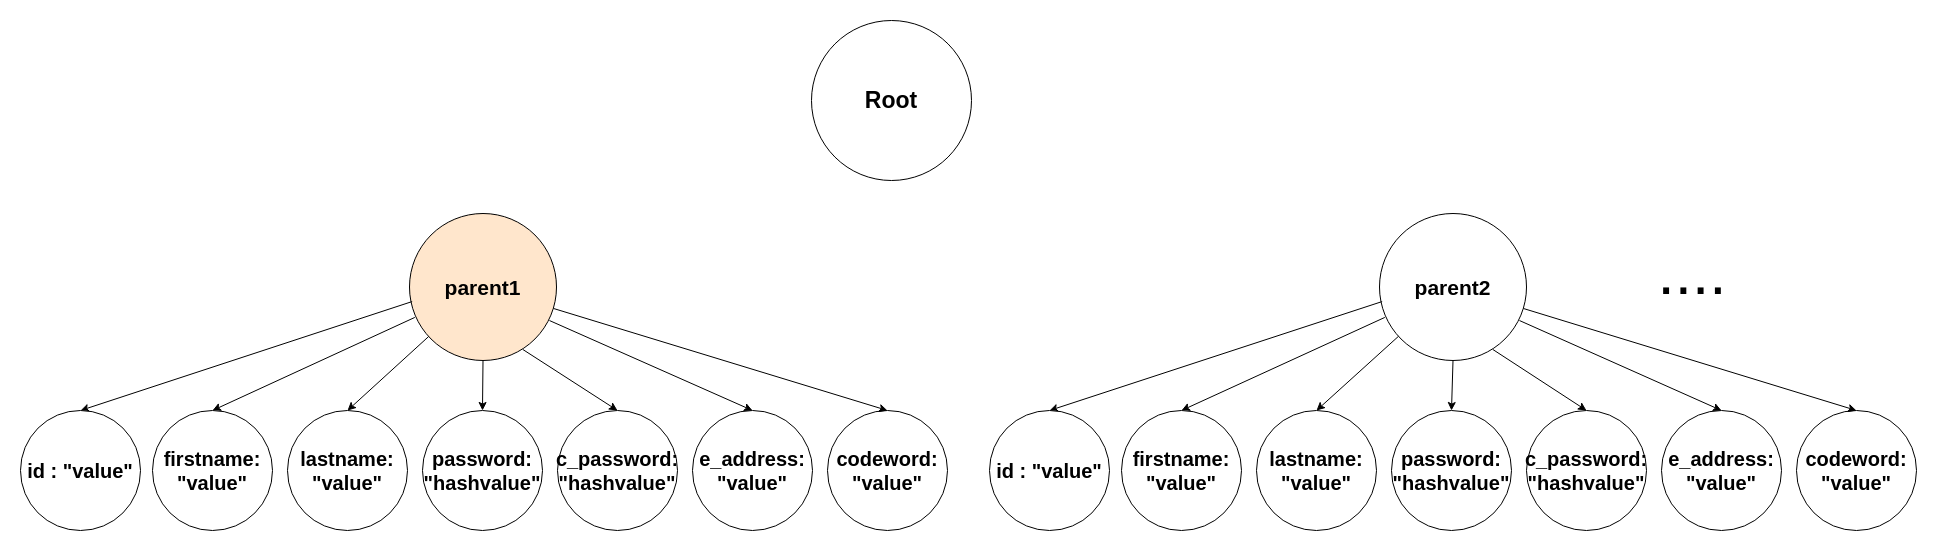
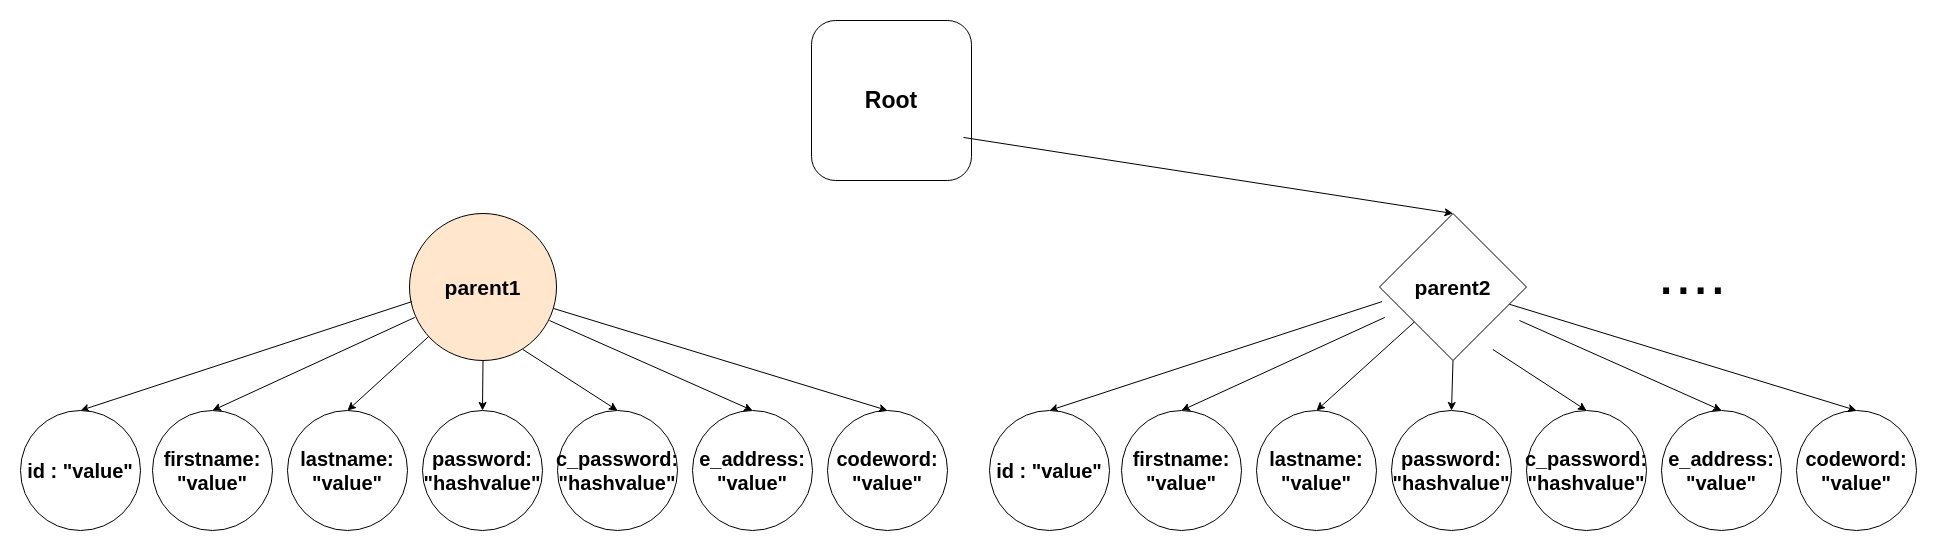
node "Root": shape ellipse -> rounded rectangle
edge "Root" -> "parent2": added
node "parent2": shape ellipse -> diamond
